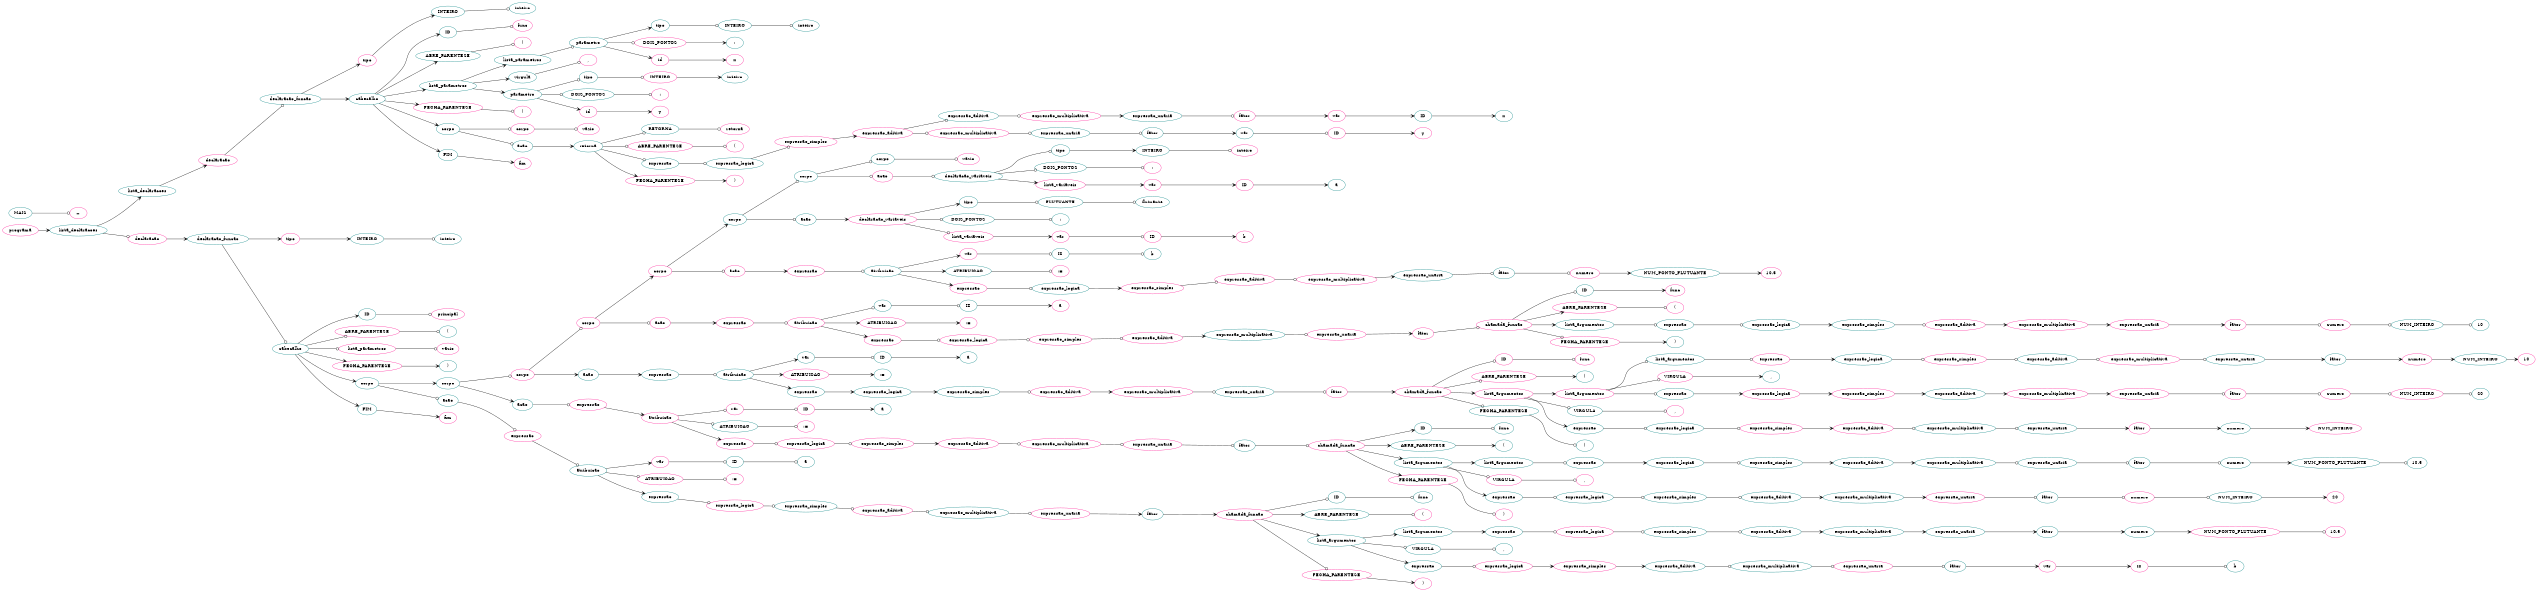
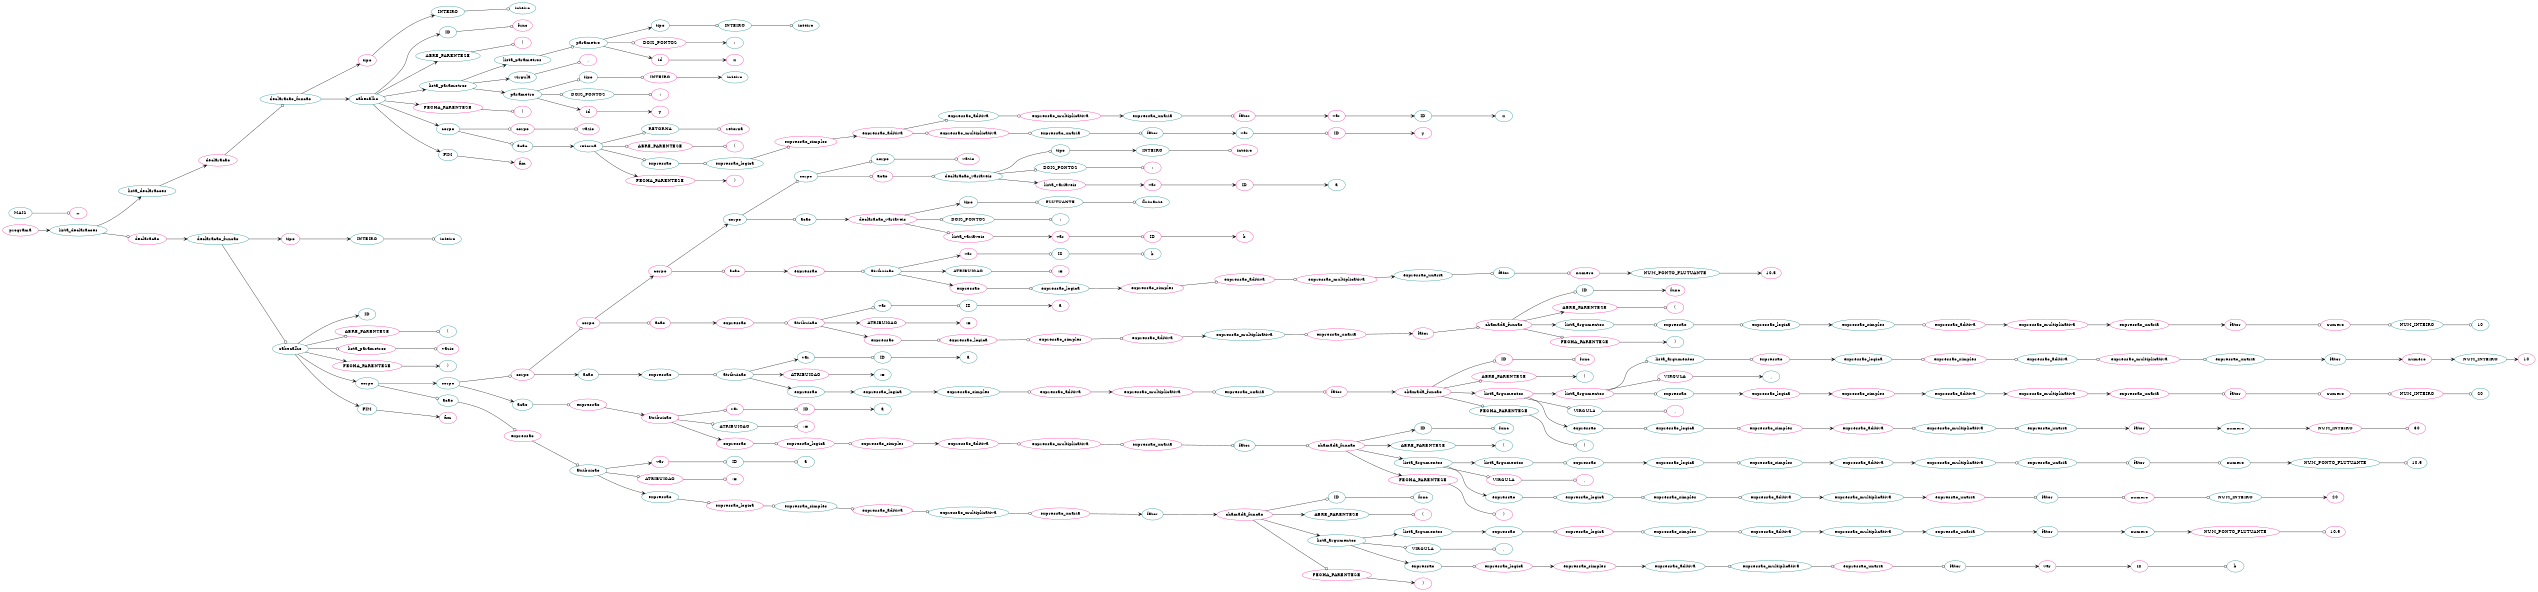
node "principal": removed
node "30": added
